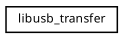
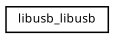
node "libusb_transfer": label "libusb_transfer" -> "libusb_libusb"
